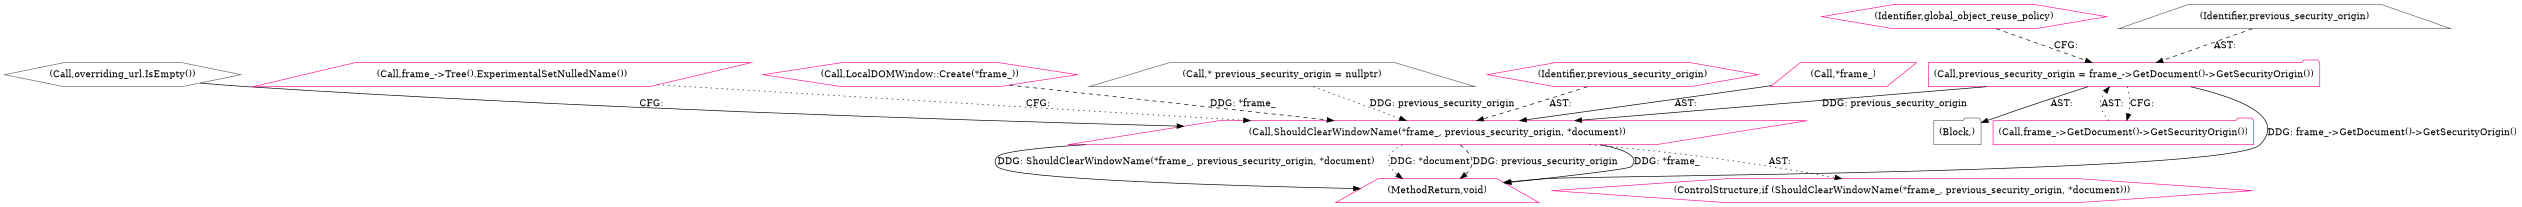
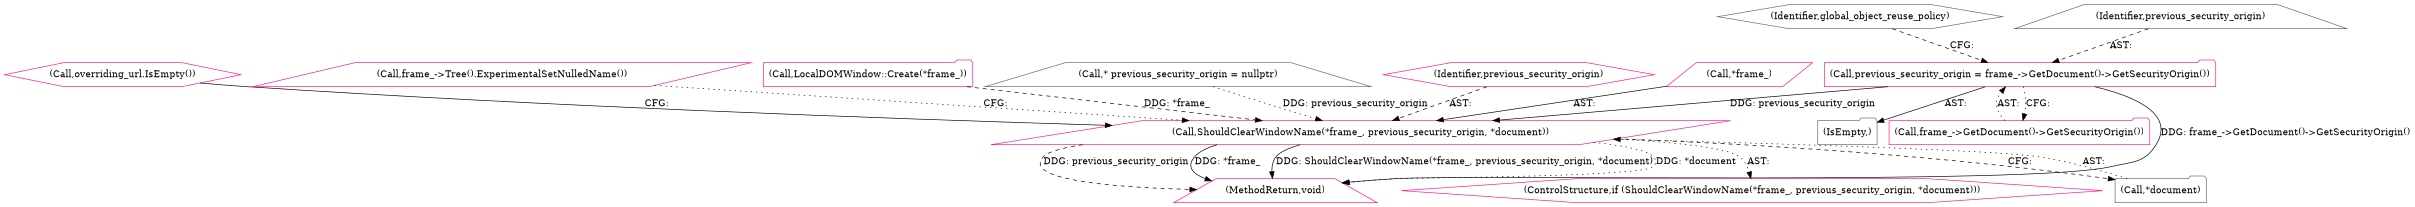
node "(Identifier,global_object_reuse_policy)": color deeppink -> gray40
node "(Call,overriding_url.IsEmpty())": color gray40 -> deeppink
node "(Call,LocalDOMWindow::Create(*frame_))": shape hexagon -> folder
node "(Block,)": label "(Block,)" -> "(IsEmpty,)"
node "(Call,*document)": added
